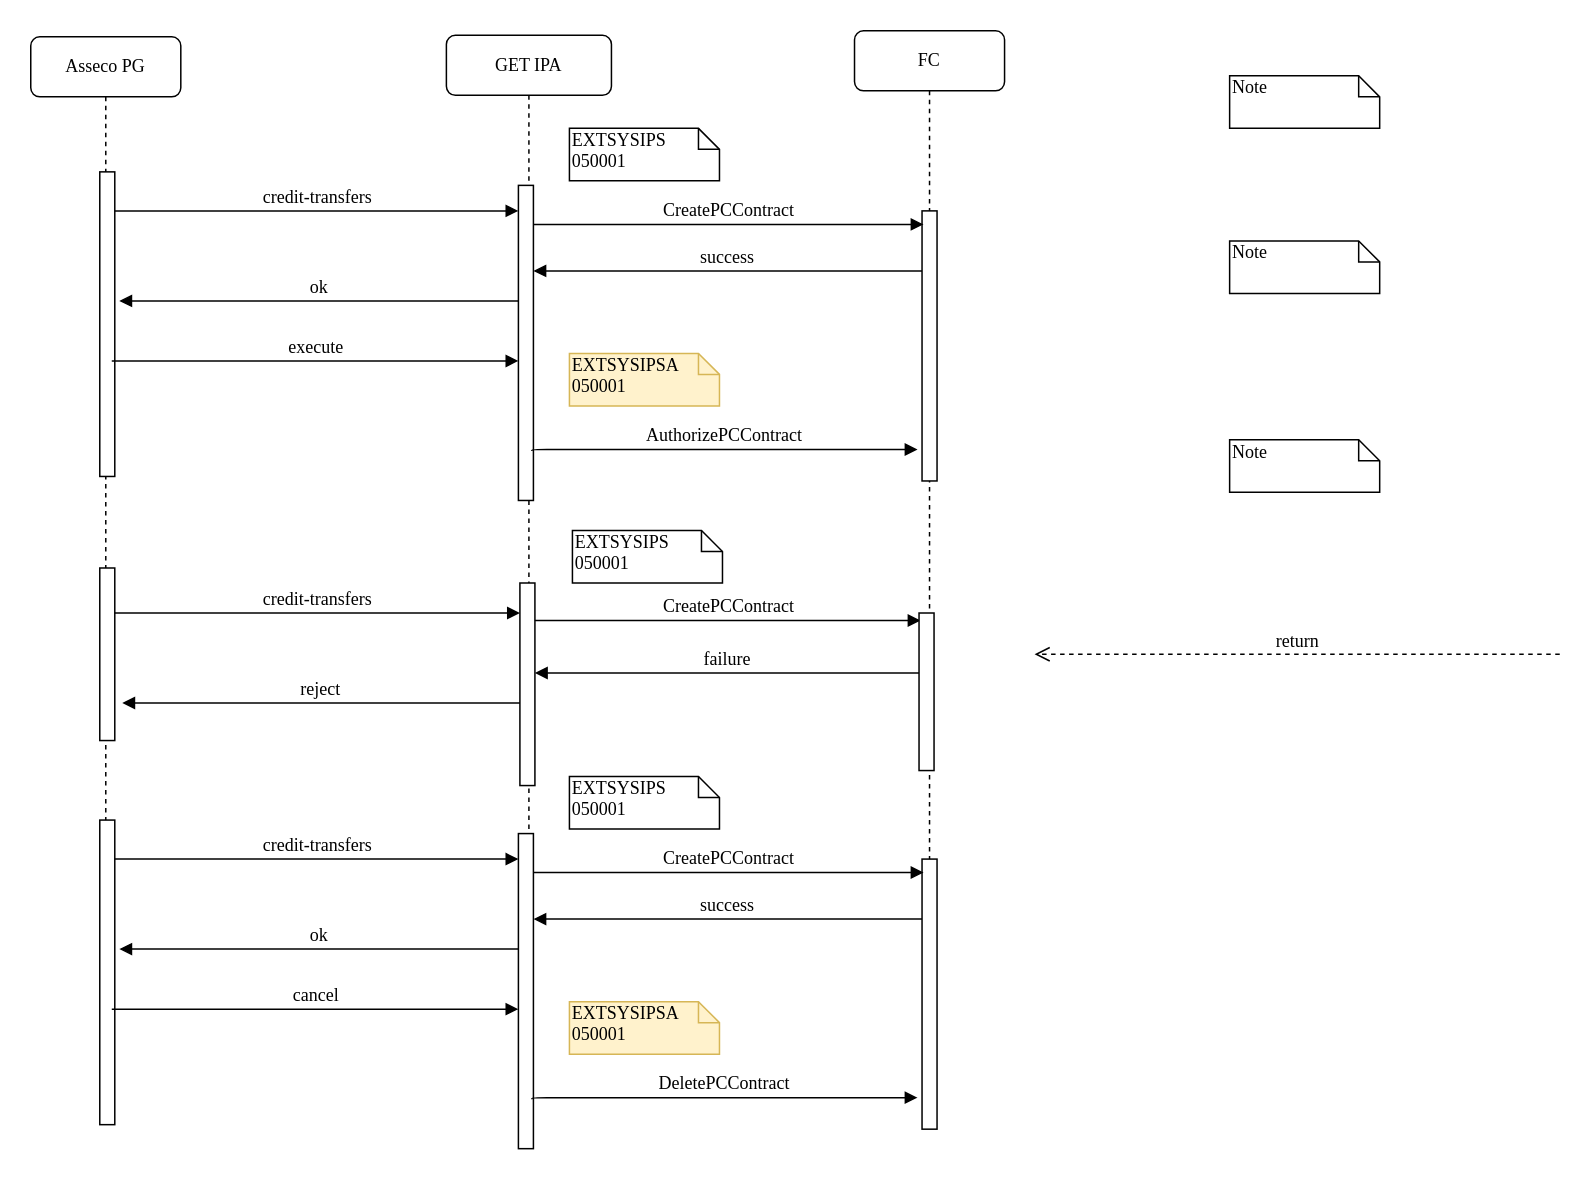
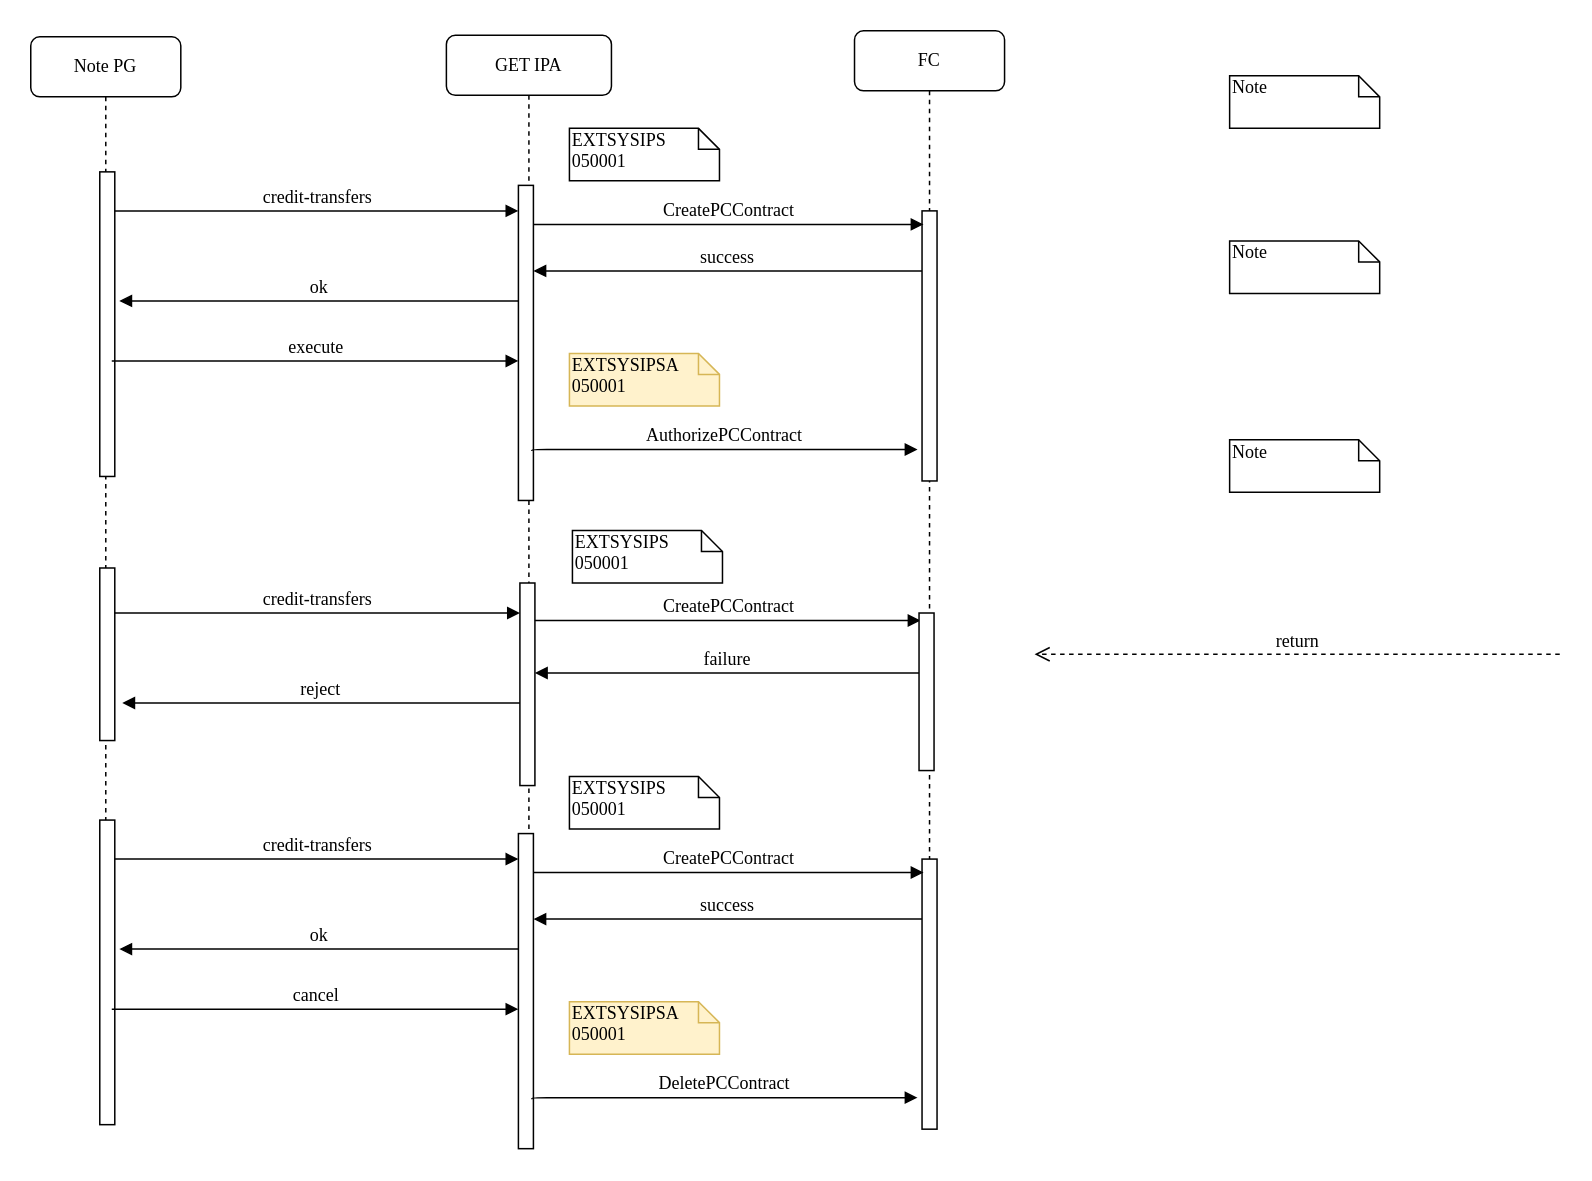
node "Asseco PG": label "Asseco PG" -> "Note PG"
